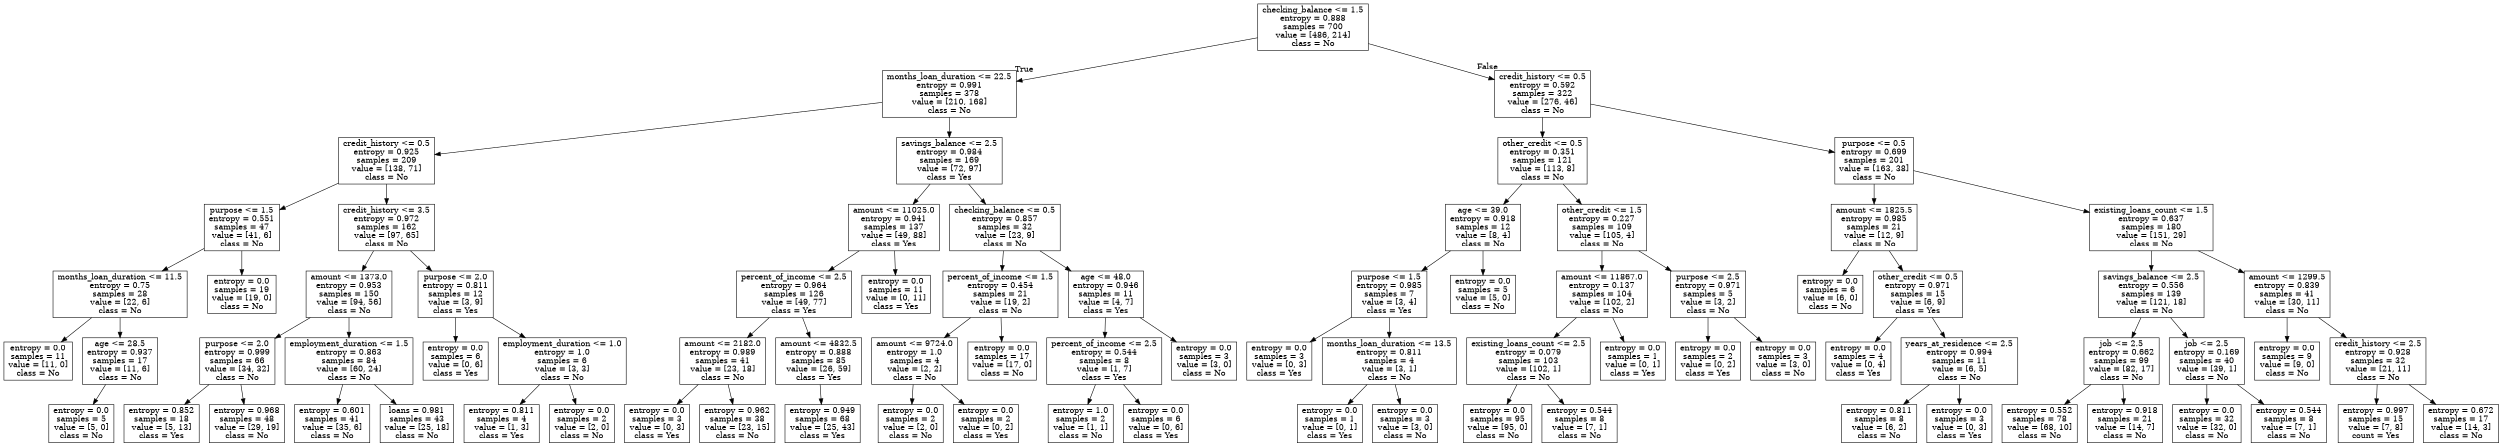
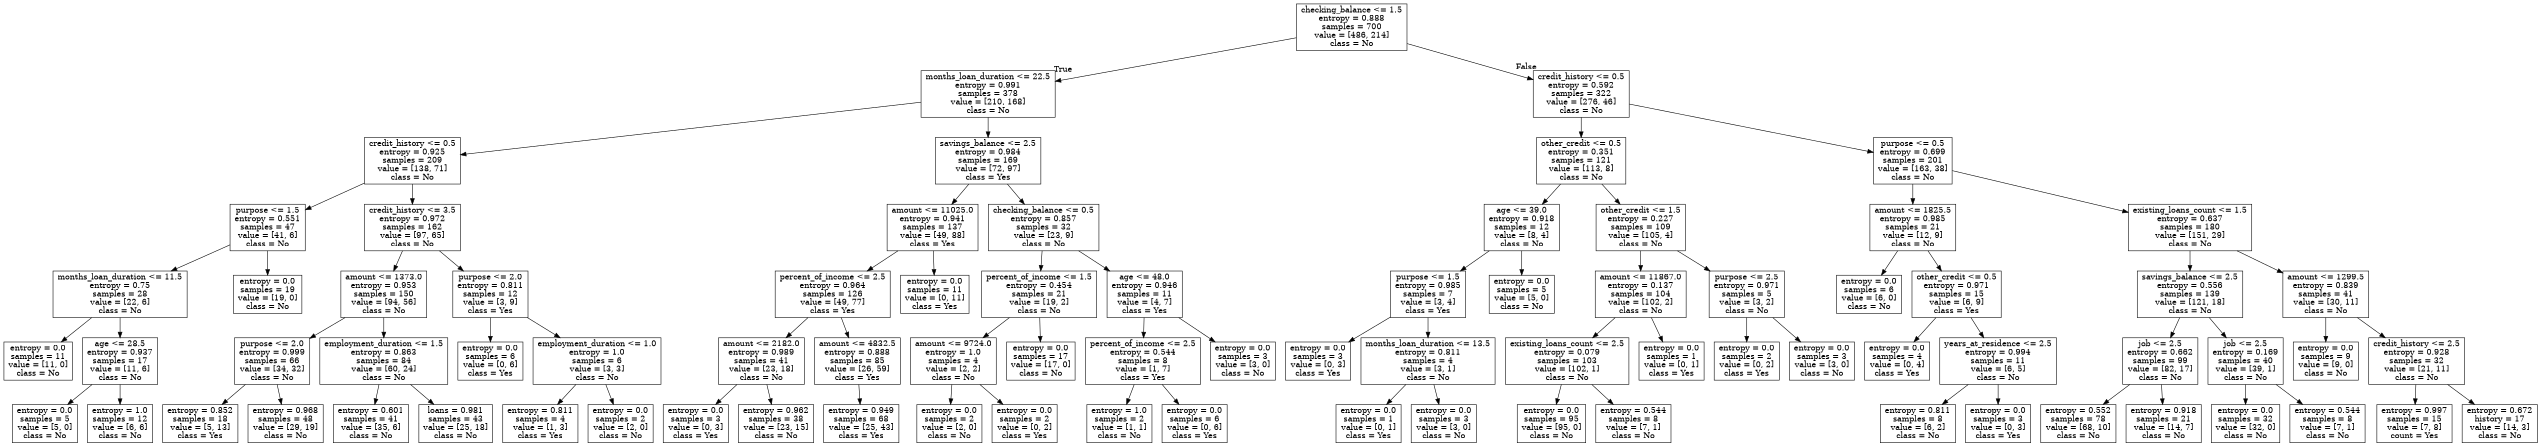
node "entropy = 1.0 samples = 12 value = [6, 6] class = No": added
node "entropy = 0.672 samples = 17 value = [14, 3] class = No": label "entropy = 0.672 samples = 17 value = [14, 3] class = No" -> "entropy = 0.672 history = 17 value = [14, 3] class = No"
